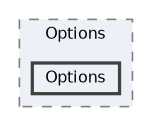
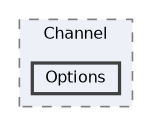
cluster "Options": label "Options" -> "Channel"
